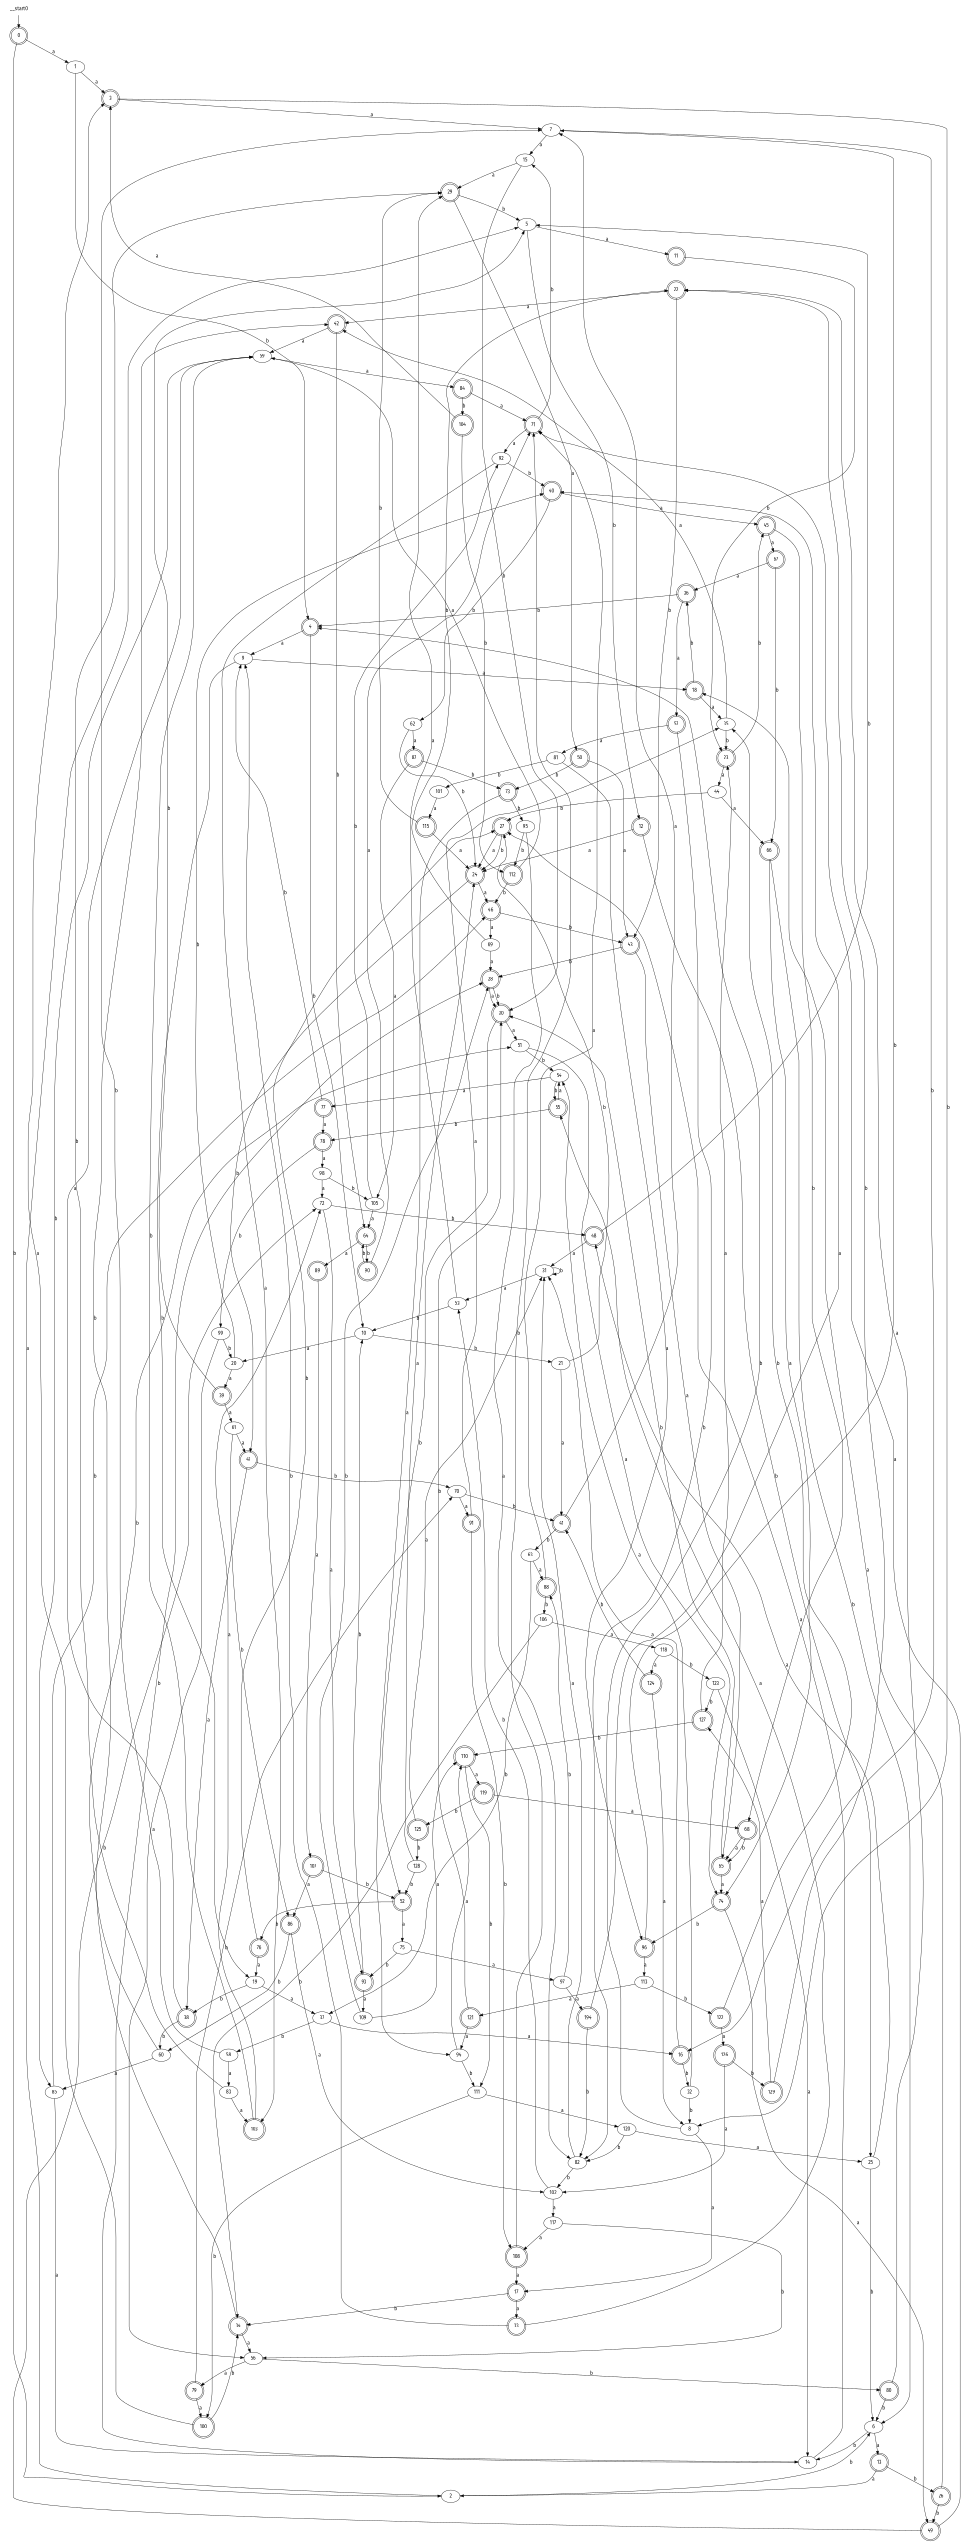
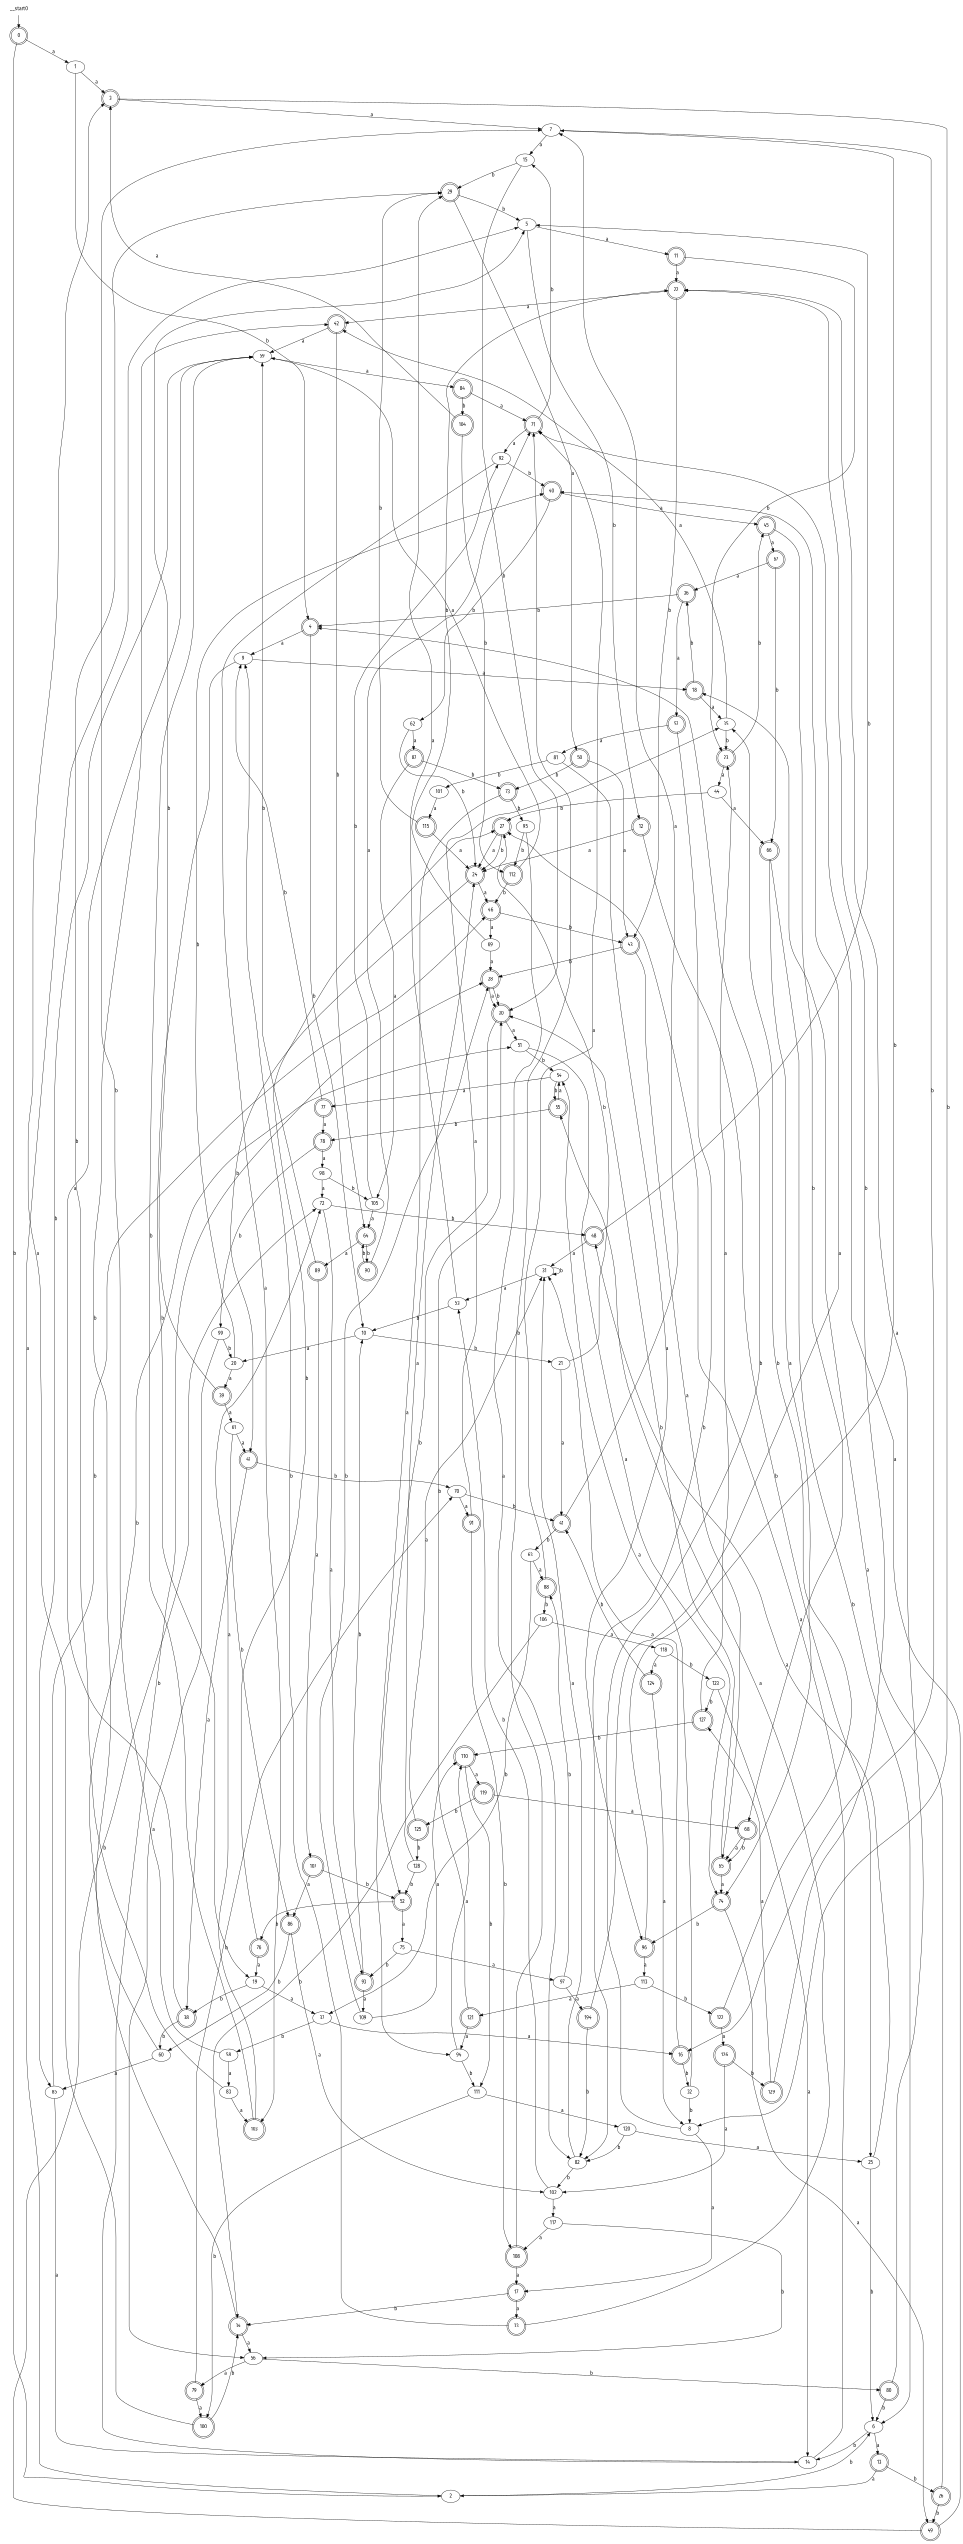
edge "15" -> "29": label "a" -> "b"
edge "11" -> "22": added, label "a"
edge "89" -> "59": added, label "b"
